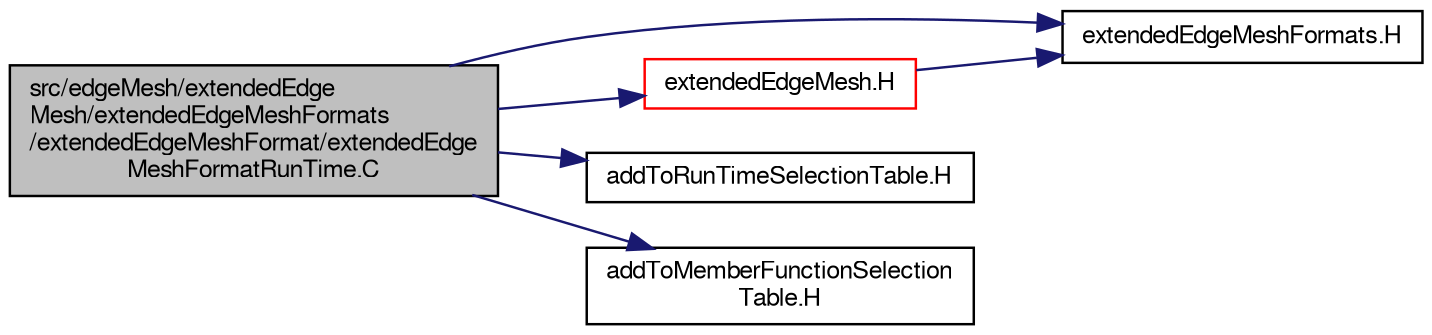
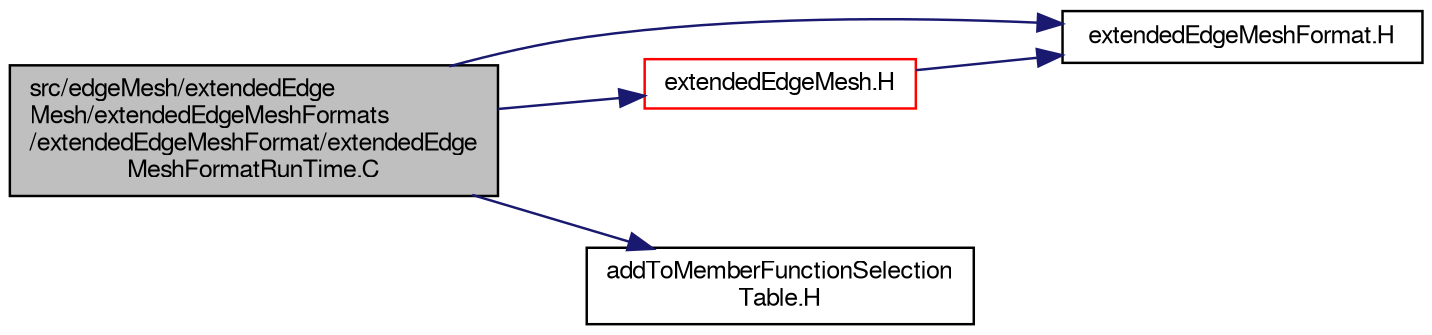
node "extendedEdgeMeshFormats.H": label "extendedEdgeMeshFormats.H" -> "extendedEdgeMeshFormat.H"
node "addToRunTimeSelectionTable.H": removed
